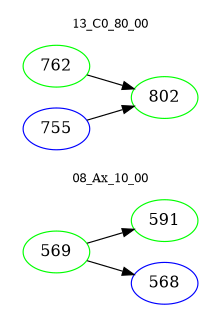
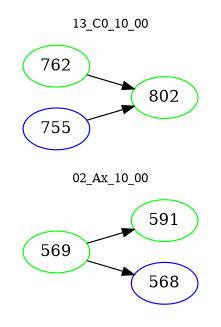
cluster "13_C0_80_00": label "13_C0_80_00" -> "13_C0_10_00"
cluster "08_Ax_10_00": label "08_Ax_10_00" -> "02_Ax_10_00"
